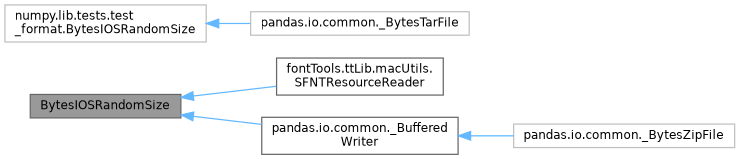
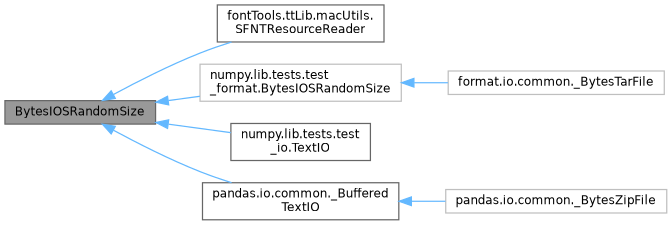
node "pandas.io.common._BytesTarFile": label "pandas.io.common._BytesTarFile" -> "format.io.common._BytesTarFile"
edge "numpy.lib.tests.test _format.BytesIOSRandomSize" -> "BytesIOSRandomSize": added
node "pandas.io.common._Buffered Writer": label "pandas.io.common._Buffered Writer" -> "pandas.io.common._Buffered TextIO"
node "numpy.lib.tests.test _io.TextIO": added
